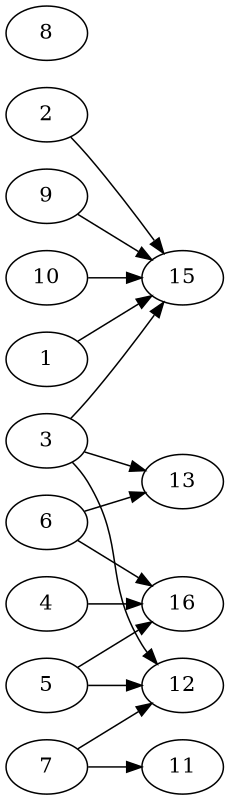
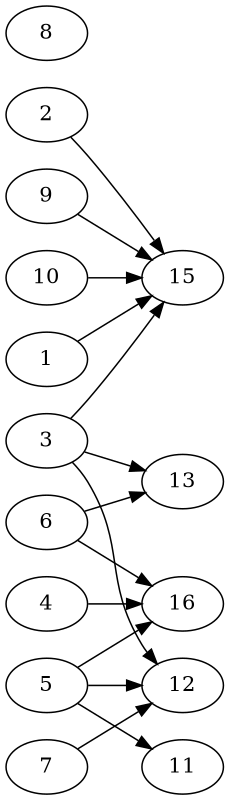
edge "7" -> "11": now "5" -> "11"
